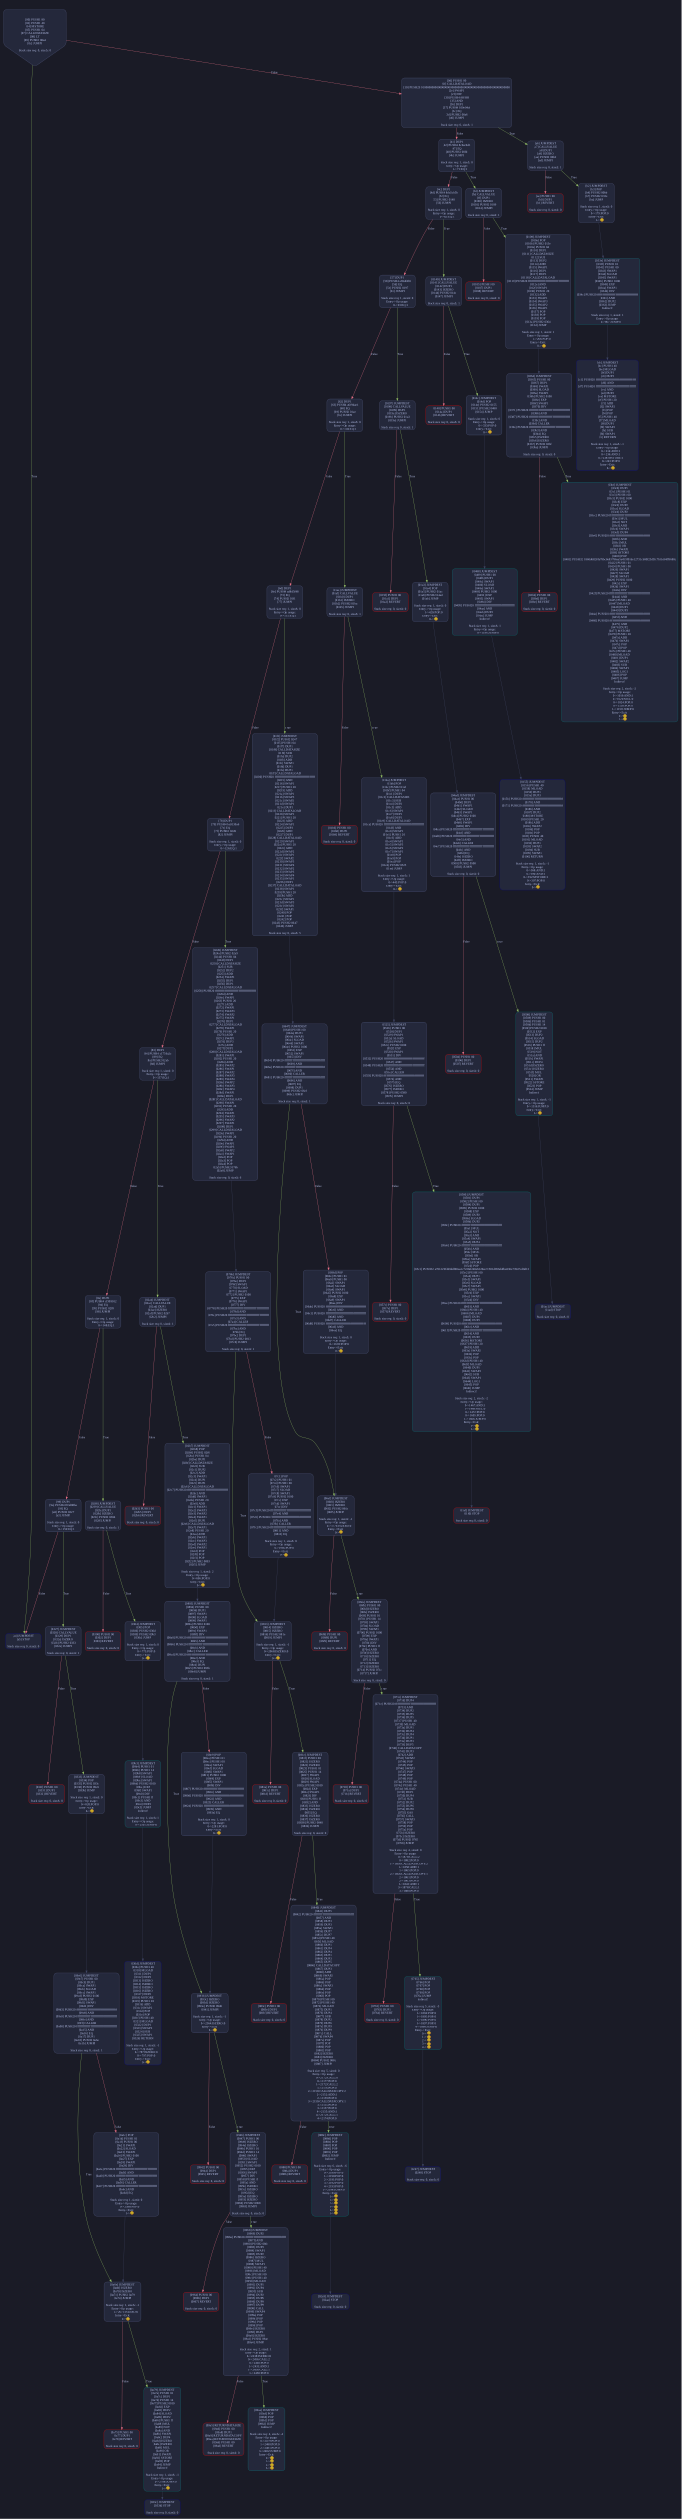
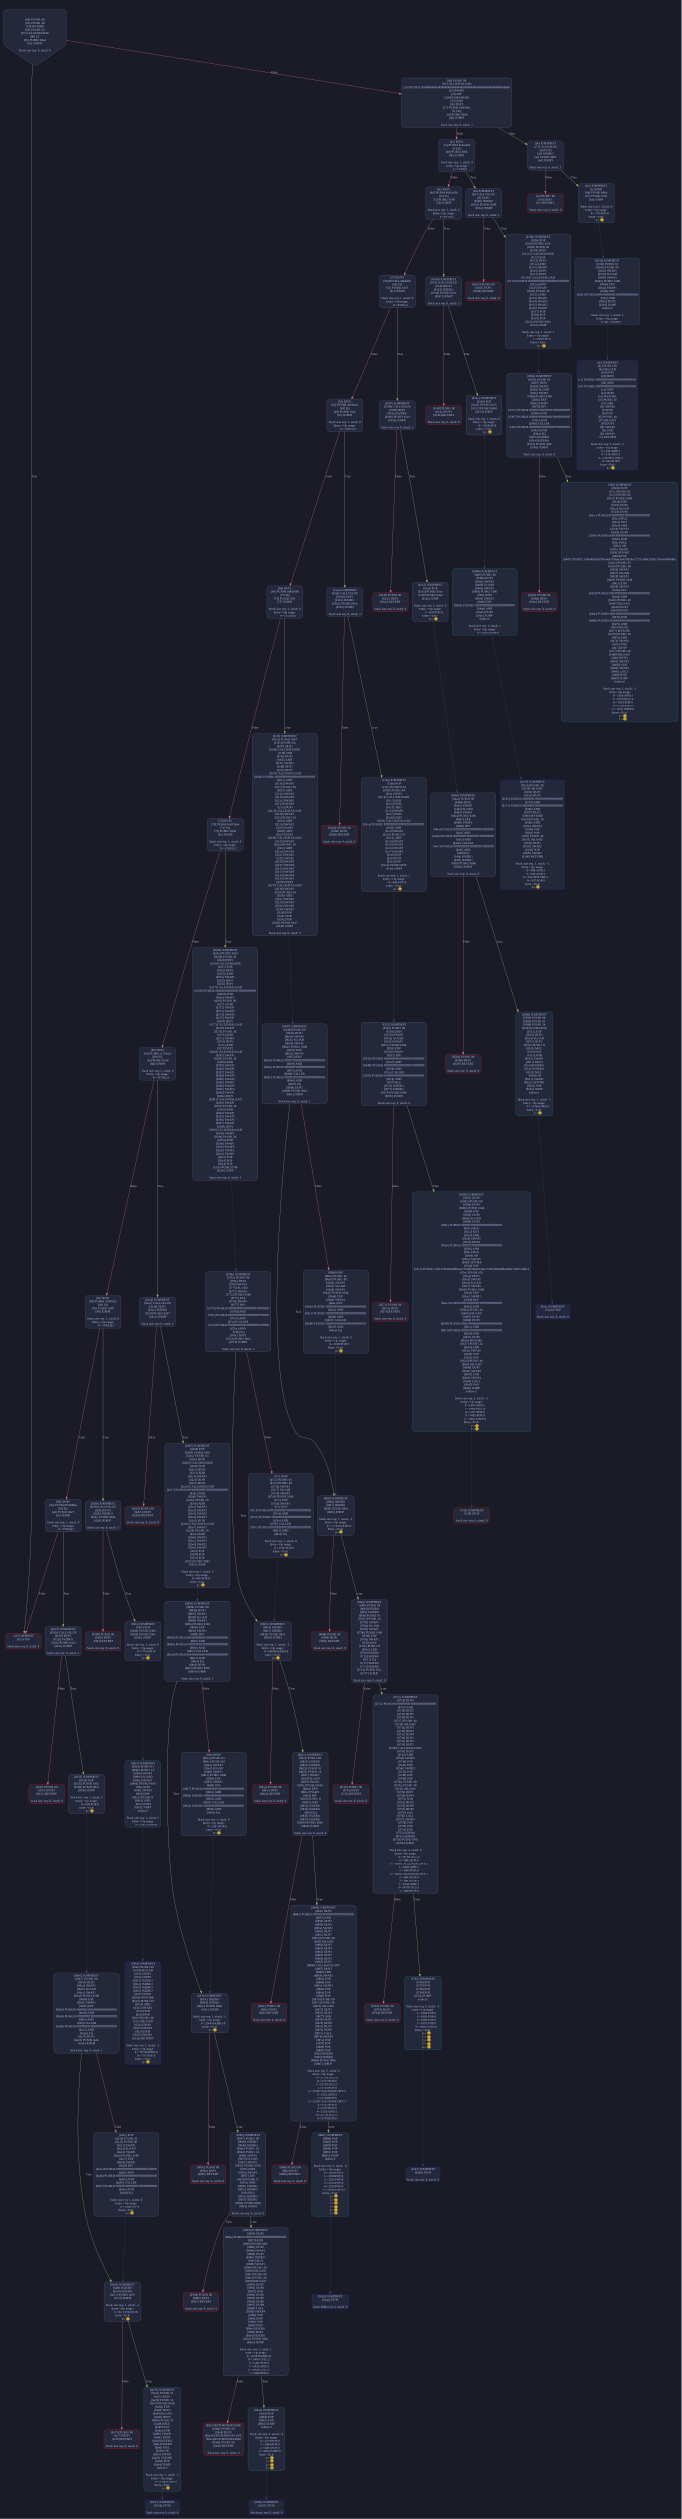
node "[a4] JUMPDEST [a5] STOP Stack size req: 0, sizeΔ: 0": color darkblue -> red
node "[02a9] JUMPDEST [02aa] STOP Stack size req: 0, sizeΔ: 0": label "[02a9] JUMPDEST [02aa] STOP Stack size req: 0, sizeΔ: 0" -> "[02a9] JUMPDEST [02aa] STOP Stack ddfba req: 0, sizeΔ: 0"
node "[02f6] JUMPDEST [02f7] STOP Stack size req: 0, sizeΔ: 0": added
